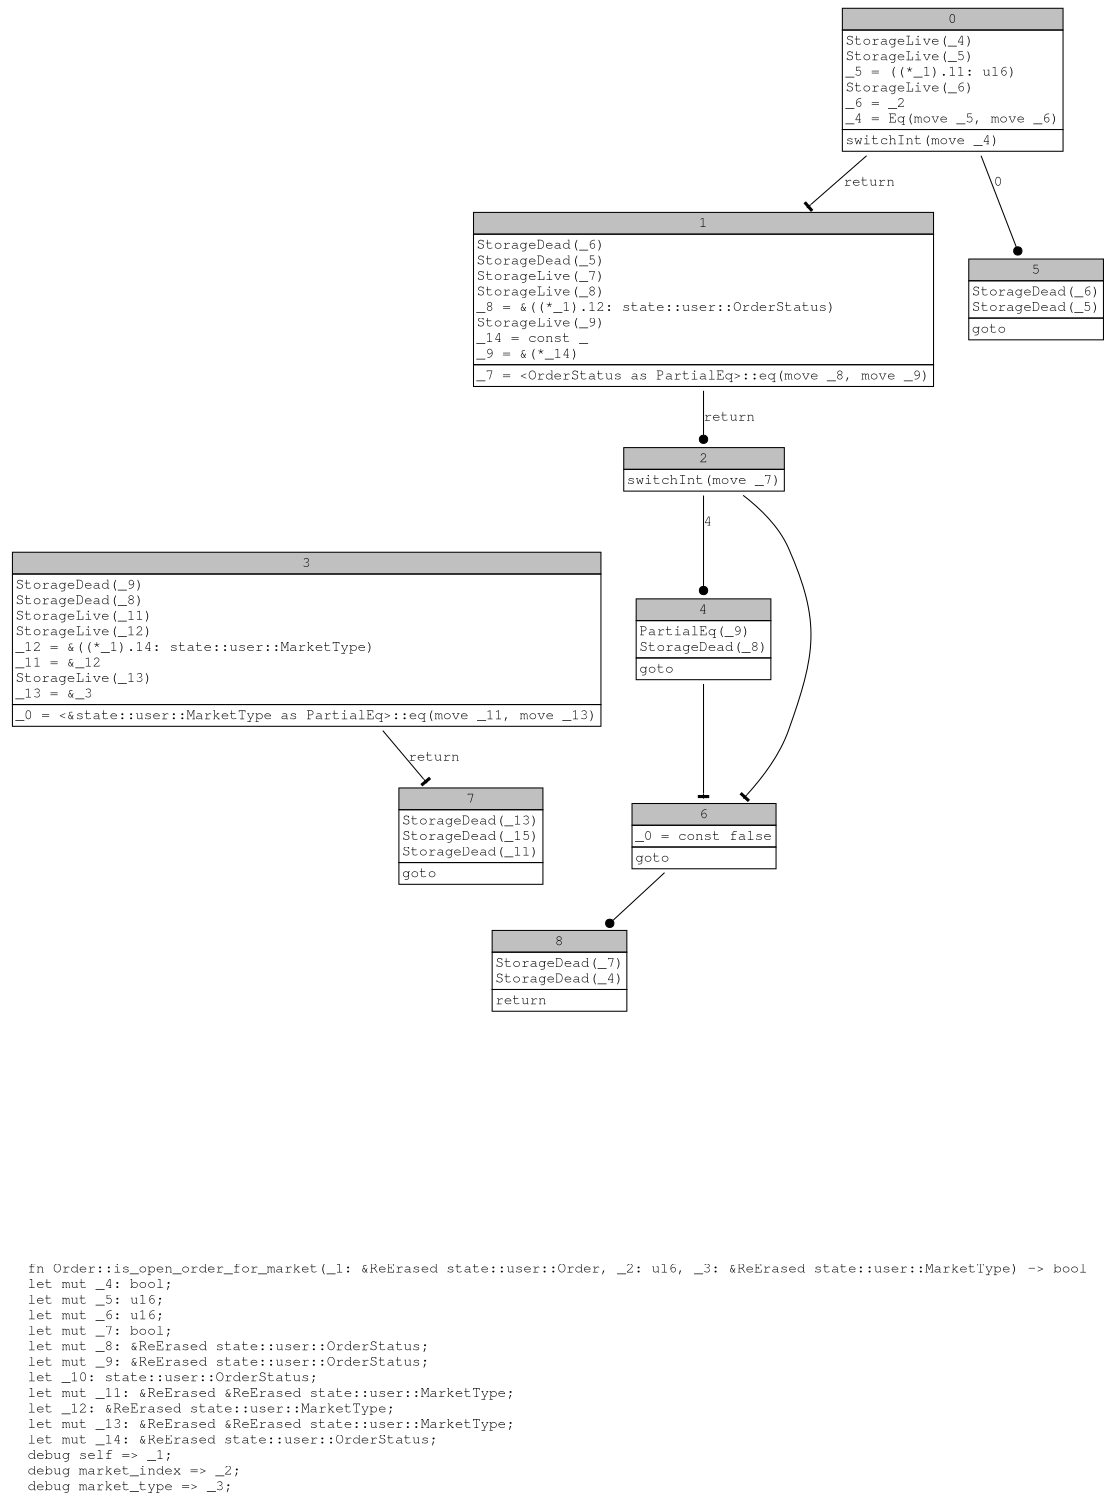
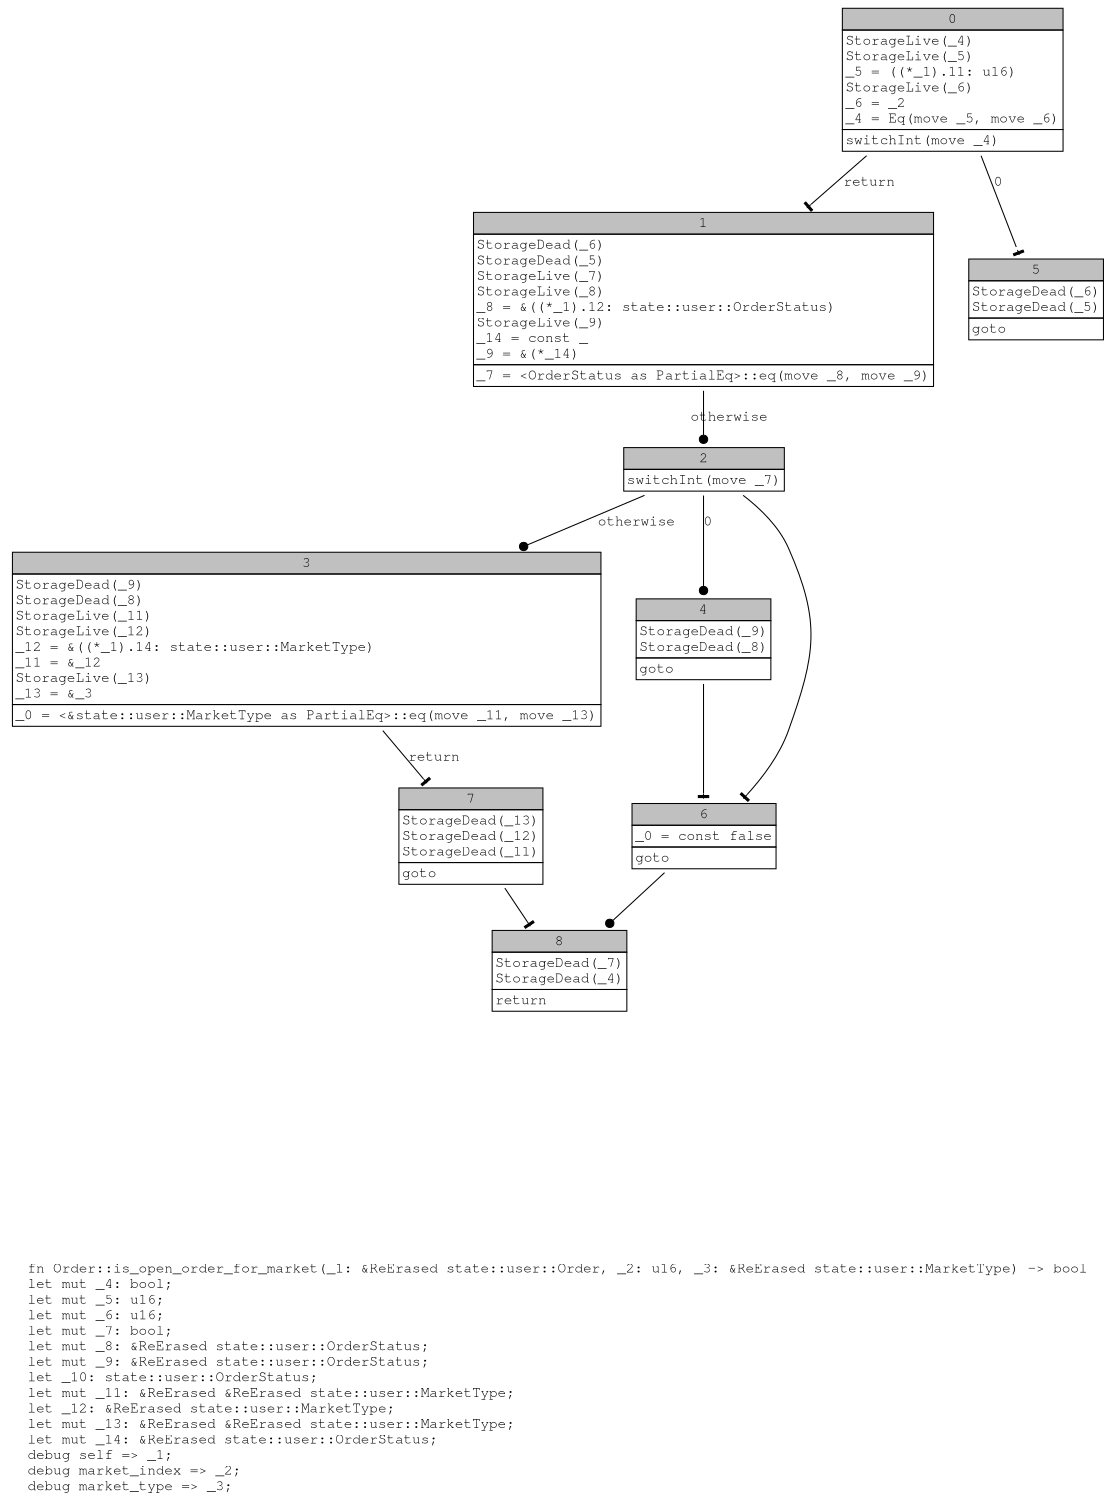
edge "0" -> "5": arrowhead dot -> tee
edge "1" -> "2": label "return" -> "otherwise"
edge "2" -> "3": added, label "otherwise"
edge "2" -> "4": label "4" -> "0"
node "4": text "PartialEq(_9)" -> "StorageDead(_9)"
node "7": text "StorageDead(_15)" -> "StorageDead(_12)"
edge "7" -> "8": added
